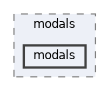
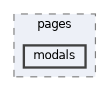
cluster "modals": label "modals" -> "pages"
